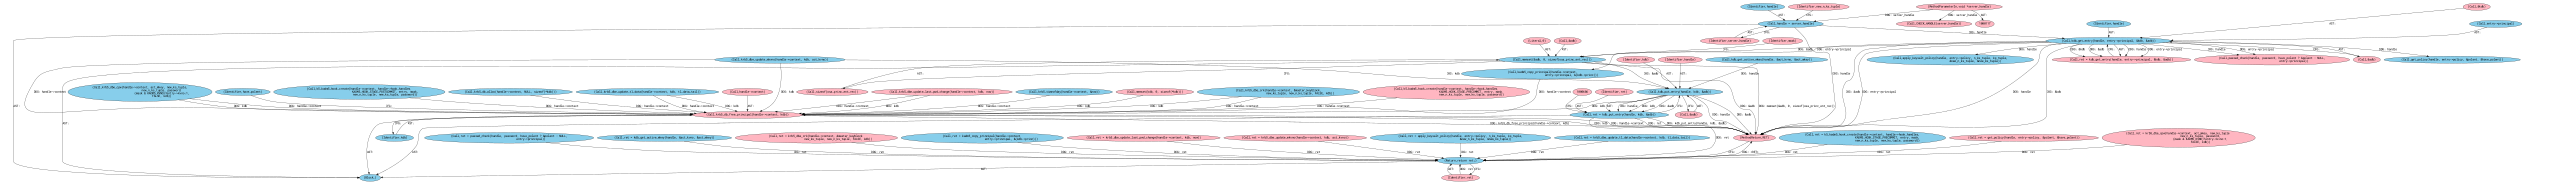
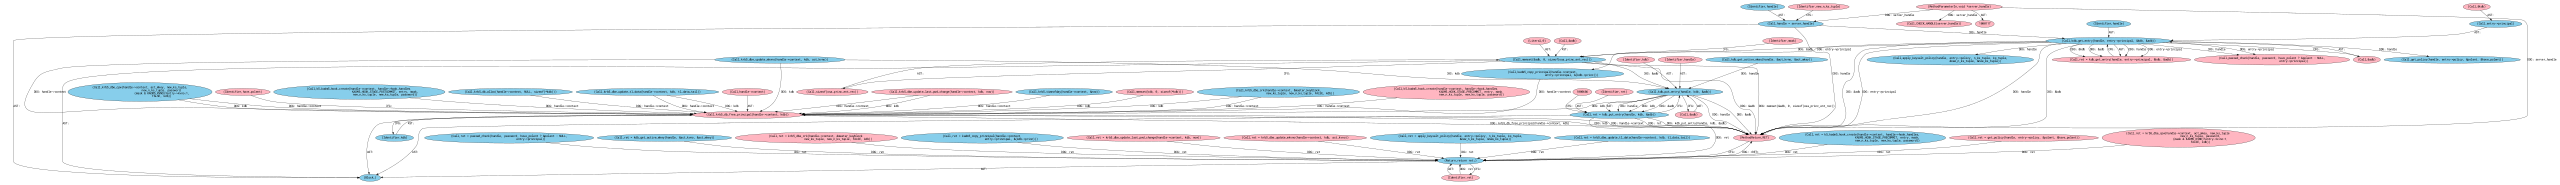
edge "(Call,&kdb)" -> "(Call,kdb_get_entry(handle, entry->principal, &kdb, &adb))": now "(Call,&kdb)" -> "(Call,entry->principal)"
node "(Identifier,server_handle)": removed
node "(Identifier,have_polent)": fillcolor skyblue -> lightpink
edge "(MethodParameterIn,void *server_handle)" -> "(MethodReturn,RET)": added, label "DDG: server_handle"
